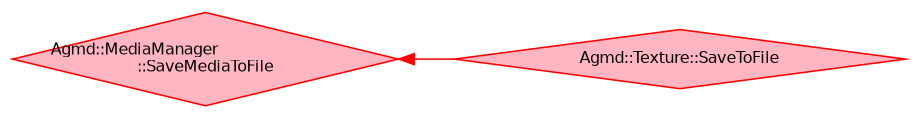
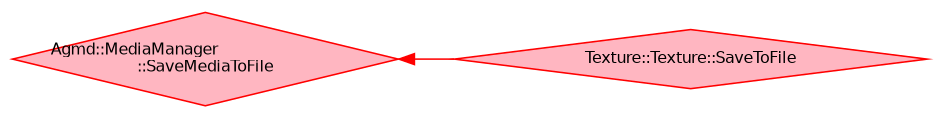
node "Agmd::Texture::SaveToFile": label "Agmd::Texture::SaveToFile" -> "Texture::Texture::SaveToFile"
